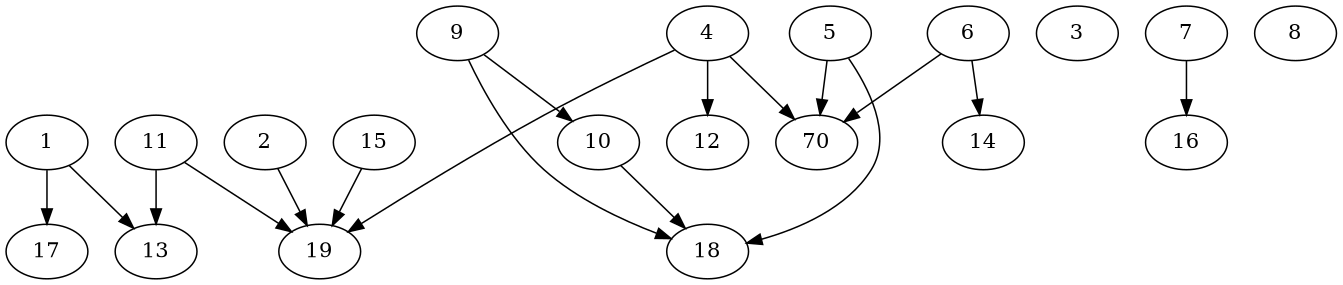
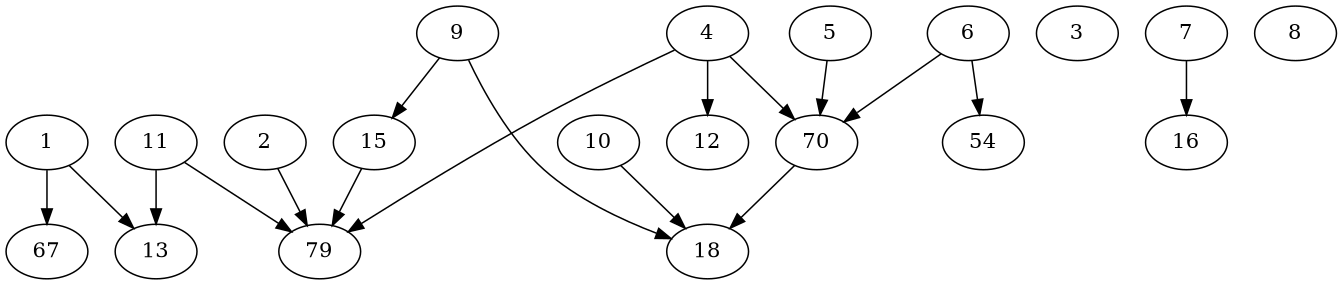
edge "9" -> "10": now "9" -> "15"
node "14": label "14" -> "54"
edge "5" -> "18": now "70" -> "18"
node "17": label "17" -> "67"
node "19": label "19" -> "79"
